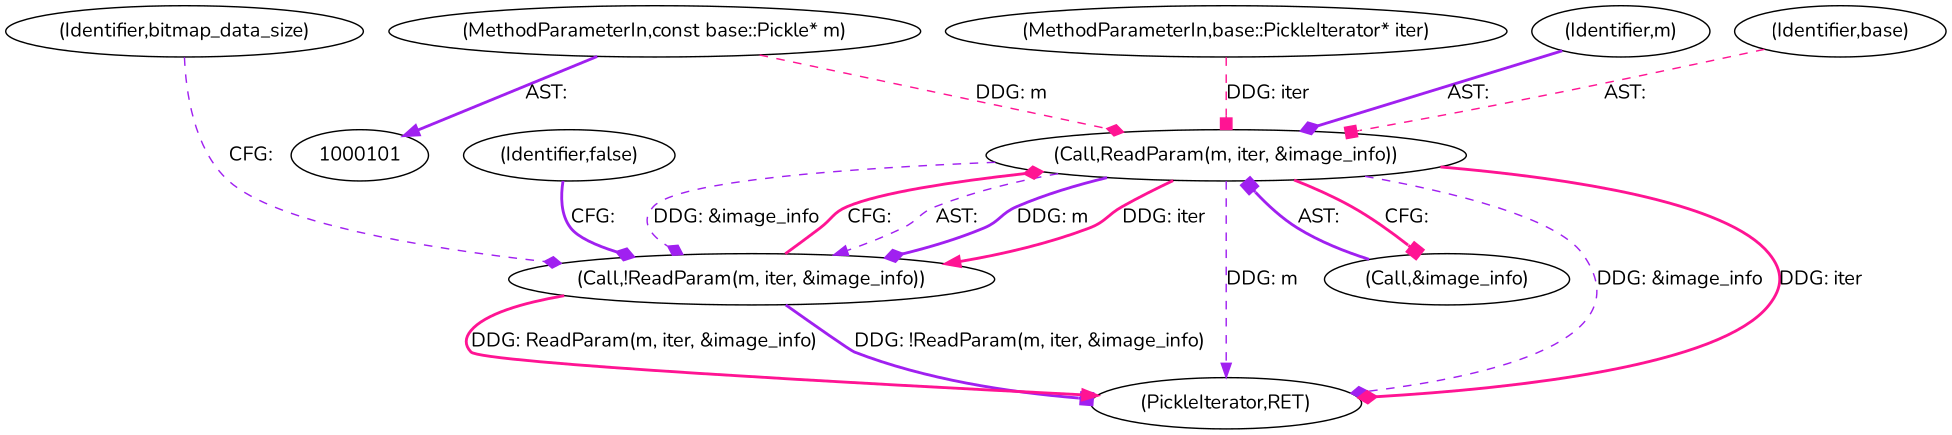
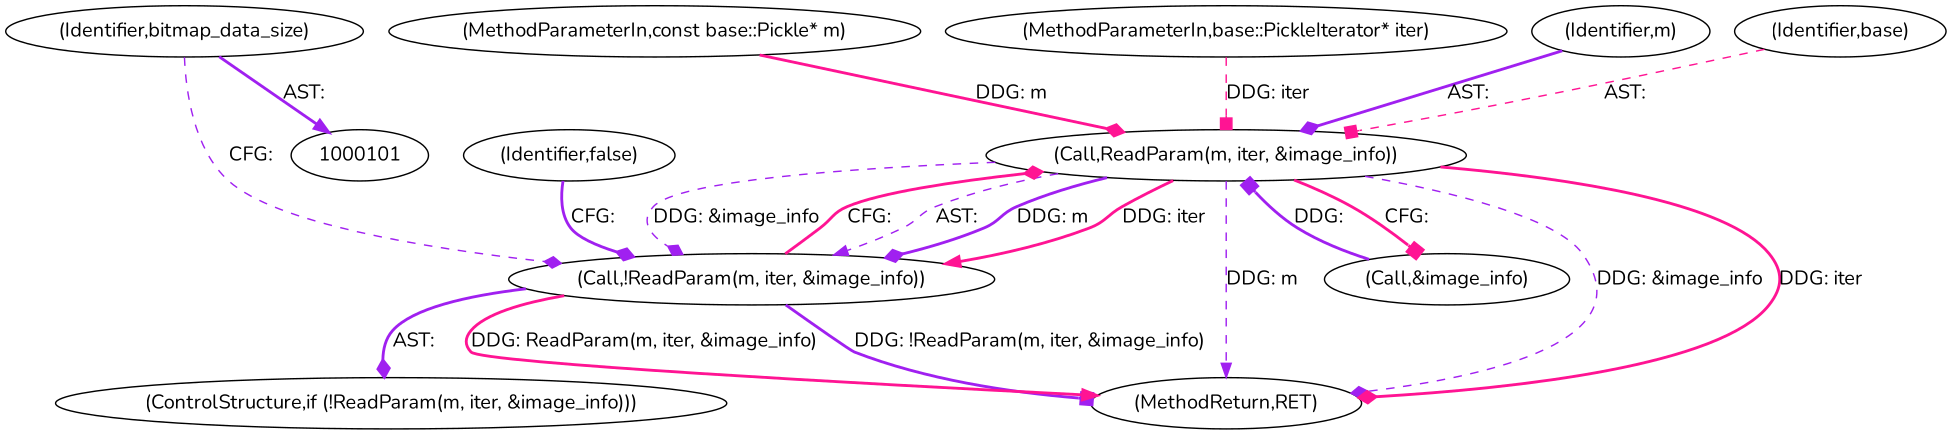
edge "(MethodParameterIn,const base::Pickle* m)" -> "(Call,ReadParam(m, iter, &image_info))": style dashed -> bold
edge "(MethodParameterIn,const base::Pickle* m)" -> "1000101": now "(Identifier,bitmap_data_size)" -> "1000101"
edge "(Call,&image_info)" -> "(Call,ReadParam(m, iter, &image_info))": label "AST: " -> "DDG: "
node "(ControlStructure,if (!ReadParam(m, iter, &image_info)))": added
node "(PickleIterator,RET)": label "(PickleIterator,RET)" -> "(MethodReturn,RET)"
